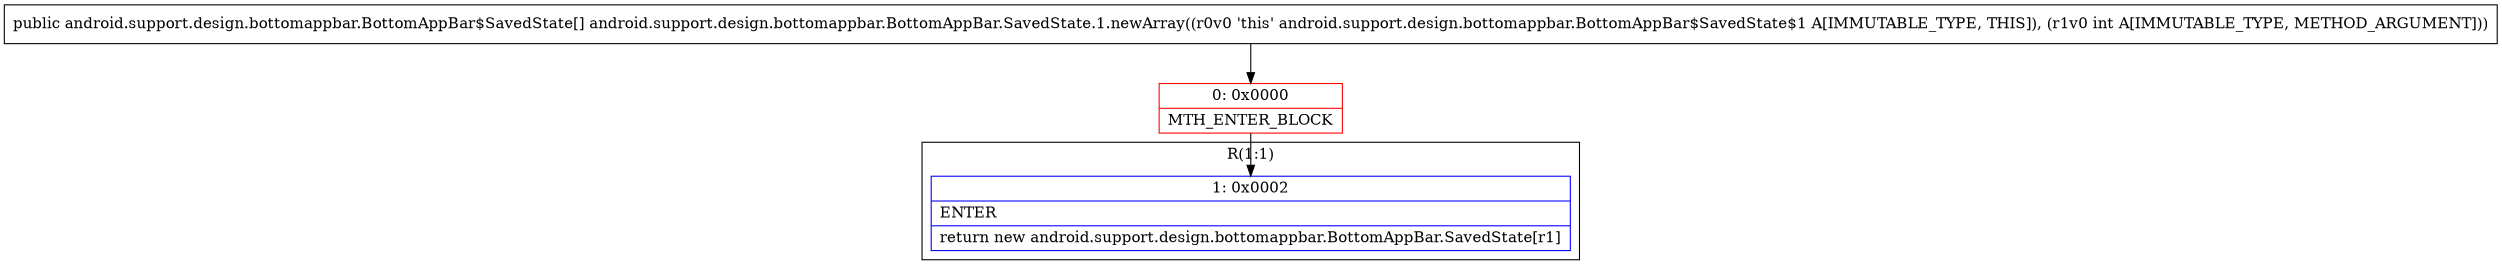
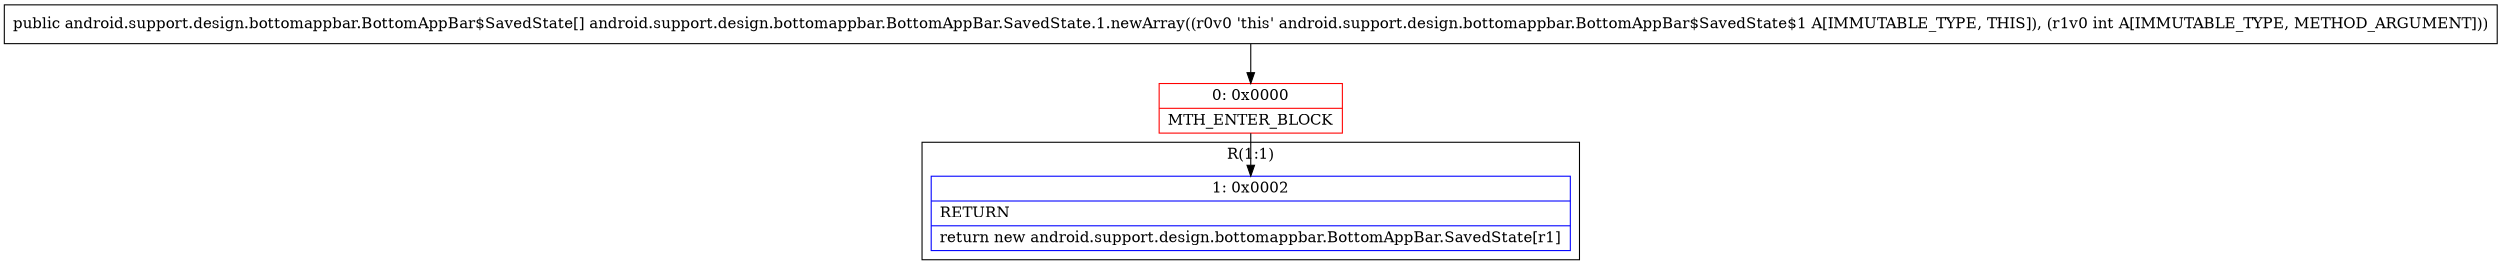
node "1: 0x0002": text "ENTER" -> "RETURN"
